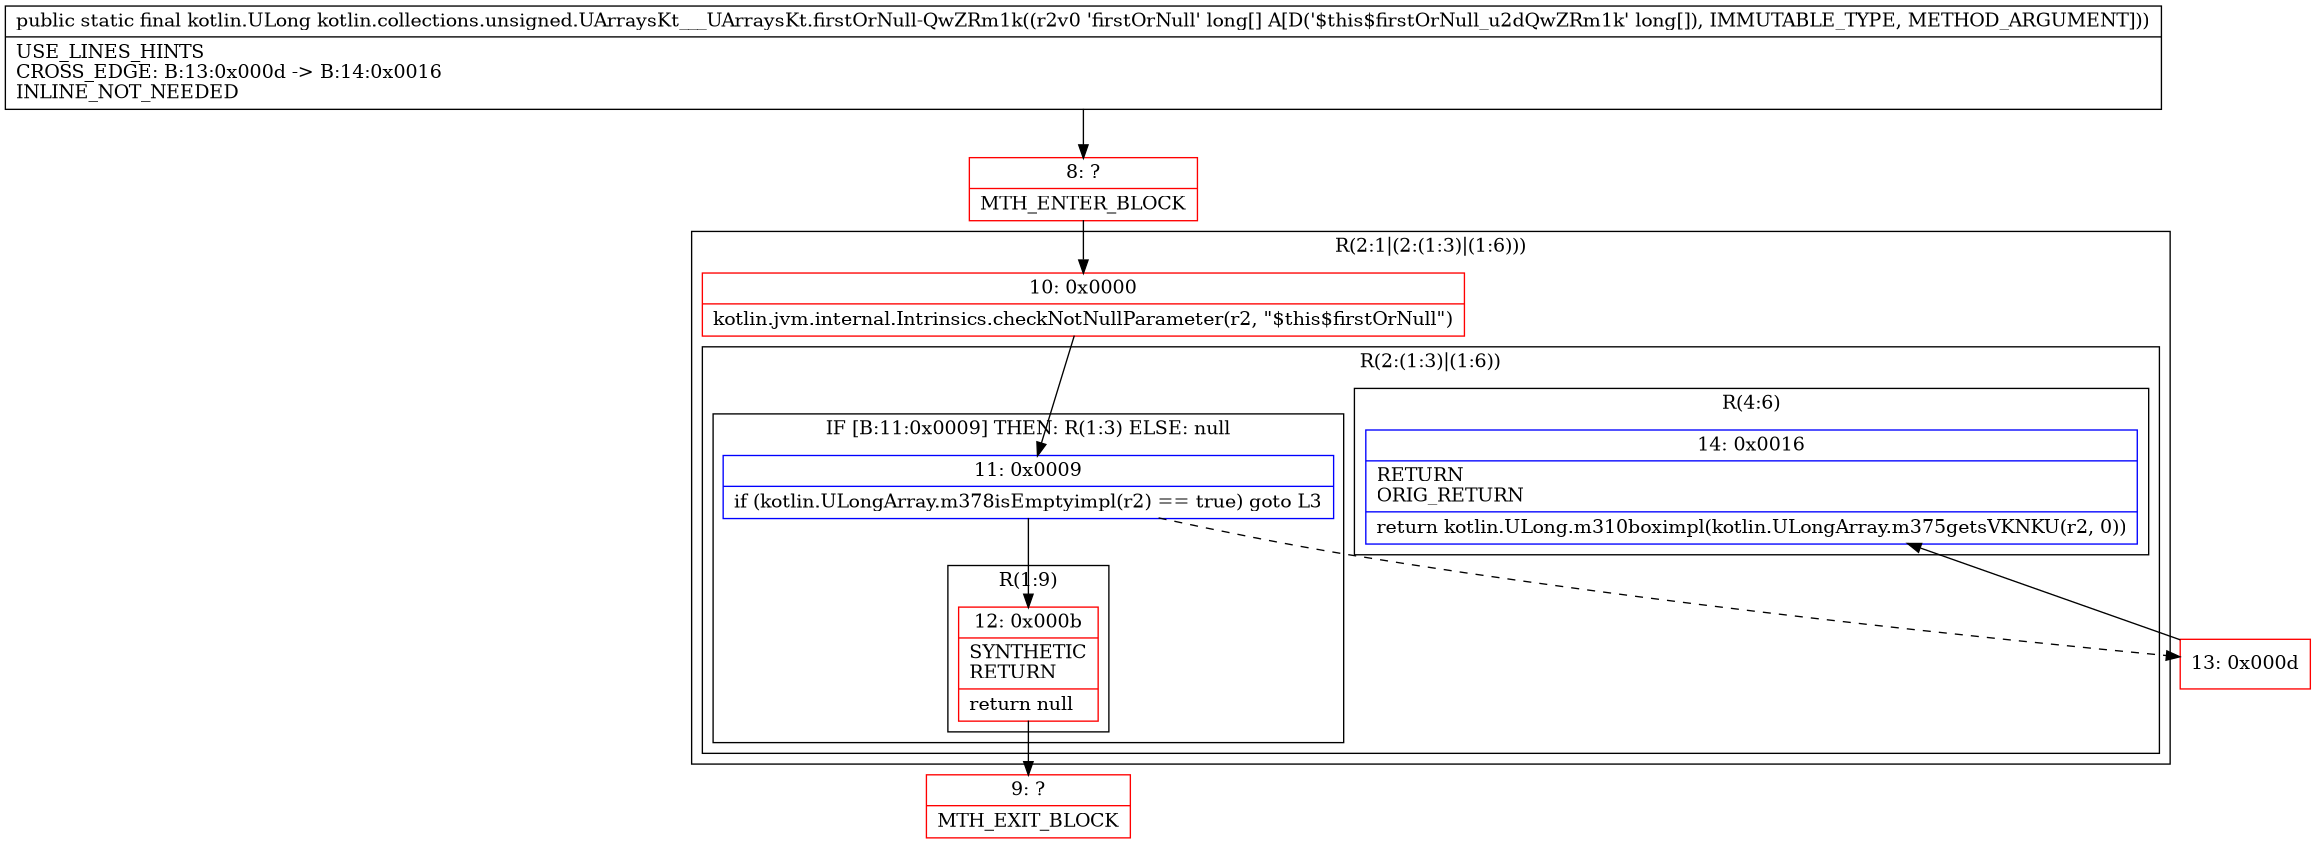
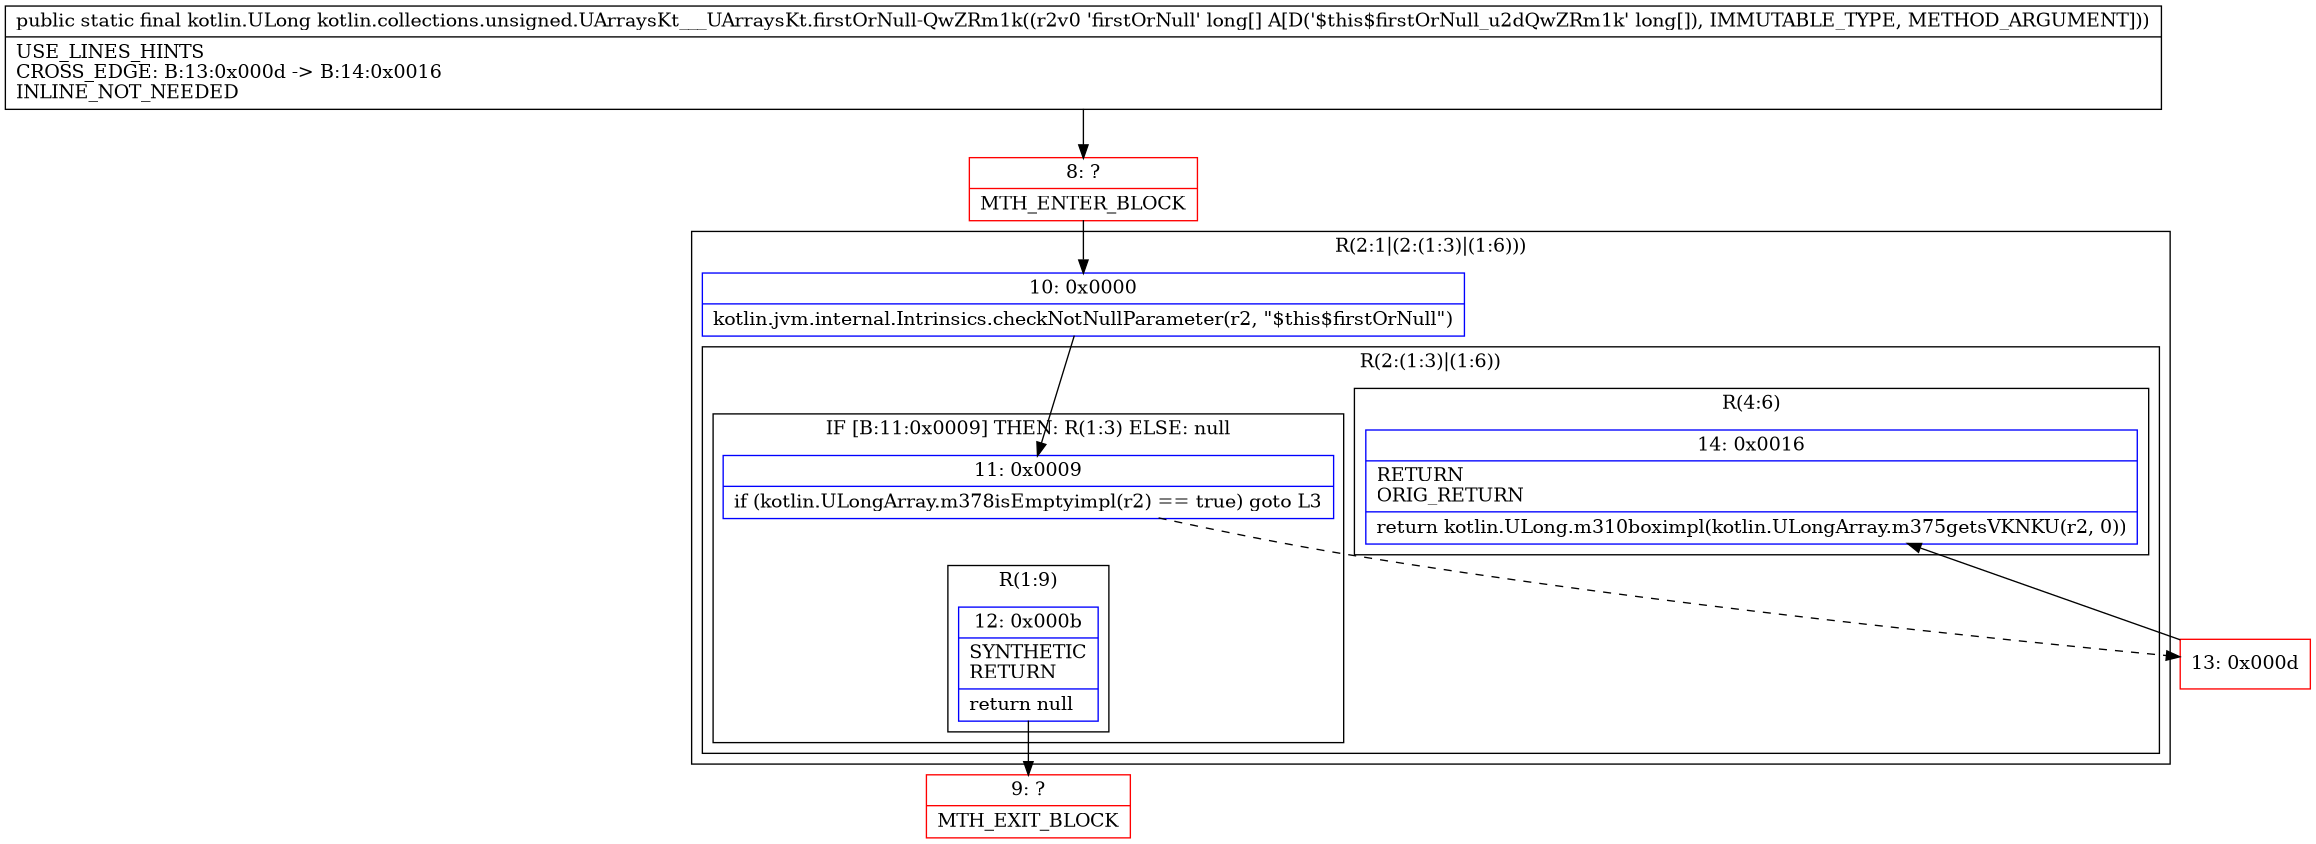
node "10: 0x0000": color red -> blue
edge "11: 0x0009" -> "12: 0x000b": removed
node "12: 0x000b": color red -> blue
